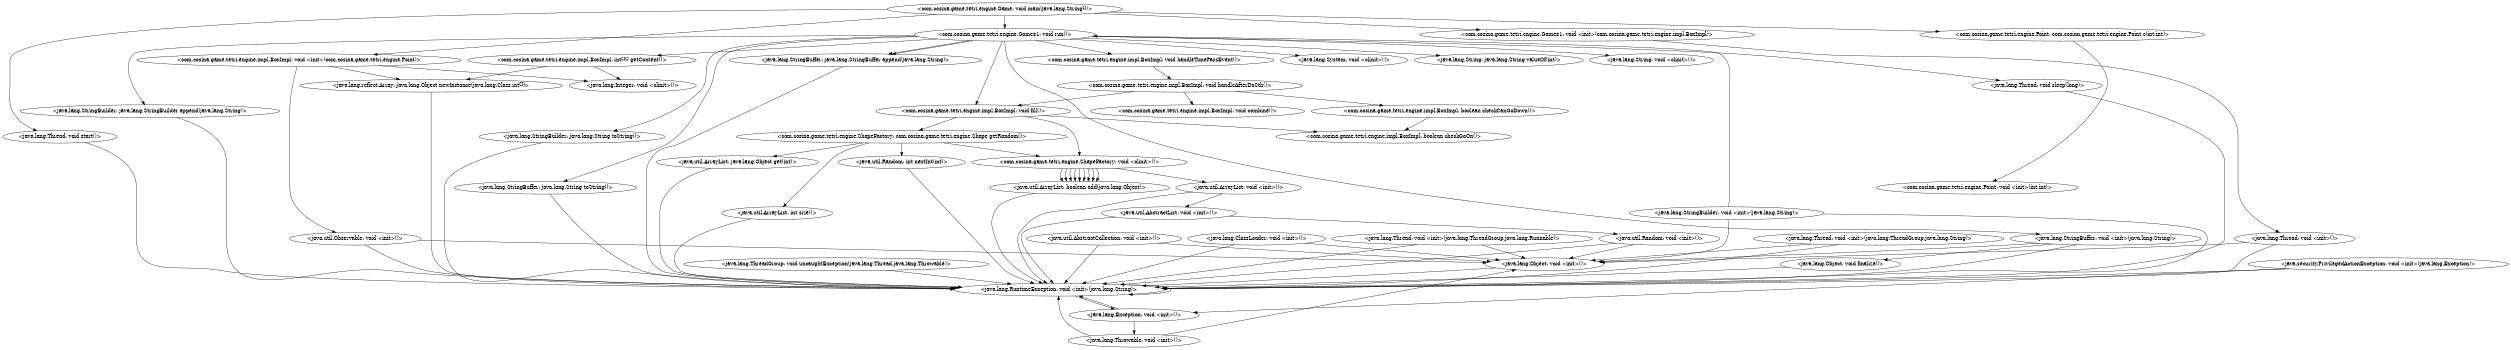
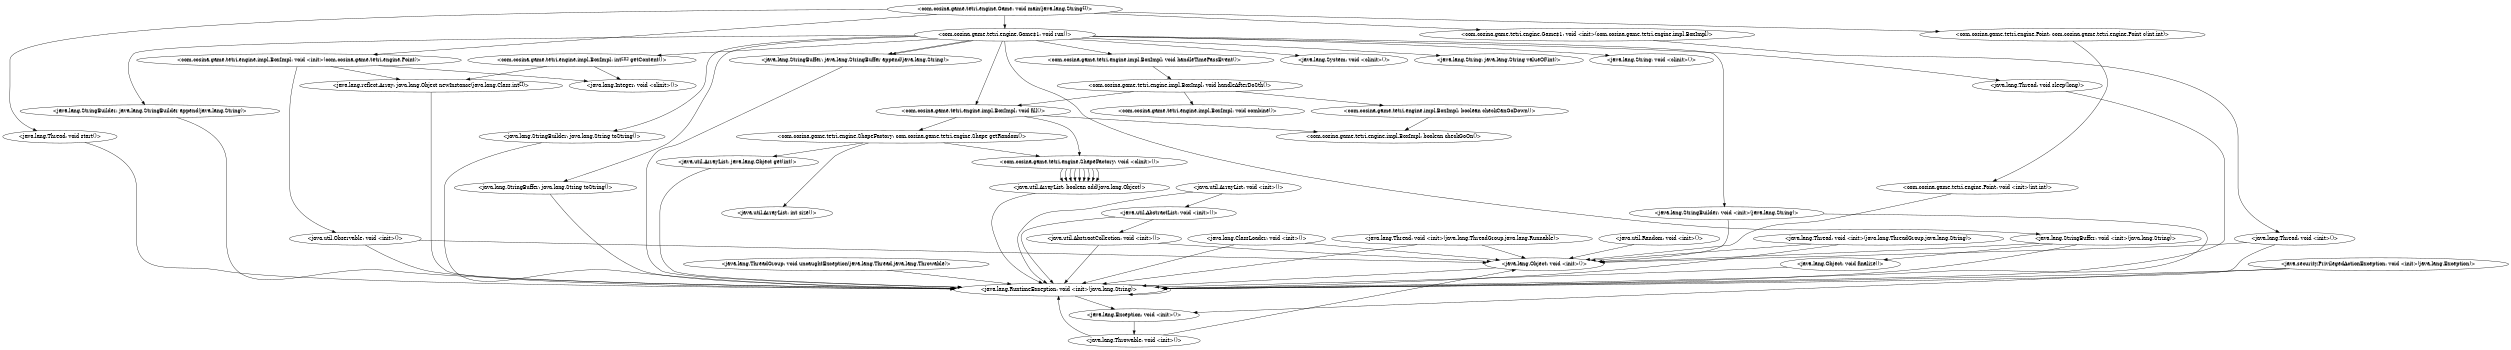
edge "<java.lang.StringBuilder: void <init>(java.lang.String)>" -> "<com.cosina.game.tetri.engine.Game$1: void run()>": reversed
node "<java.util.Random: int nextInt(int)>": removed
edge "<com.cosina.game.tetri.engine.ShapeFactory: void <clinit>()>" -> "<java.util.ArrayList: void <init>()>": removed
edge "<java.util.AbstractList: void <init>()>" -> "<java.util.Random: void <init>()>": now "<java.util.AbstractList: void <init>()>" -> "<java.util.AbstractCollection: void <init>()>"
edge "<com.cosina.game.tetri.engine.Point: void <init>(int,int)>" -> "<java.lang.Object: void <init>()>": added
edge "<java.util.ArrayList: int size()>" -> "<java.lang.RuntimeException: void <init>(java.lang.String)>": removed
edge "<java.util.Random: void <init>()>" -> "<java.lang.RuntimeException: void <init>(java.lang.String)>": removed
edge "<java.lang.Exception: void <init>()>" -> "<java.lang.RuntimeException: void <init>(java.lang.String)>": removed
